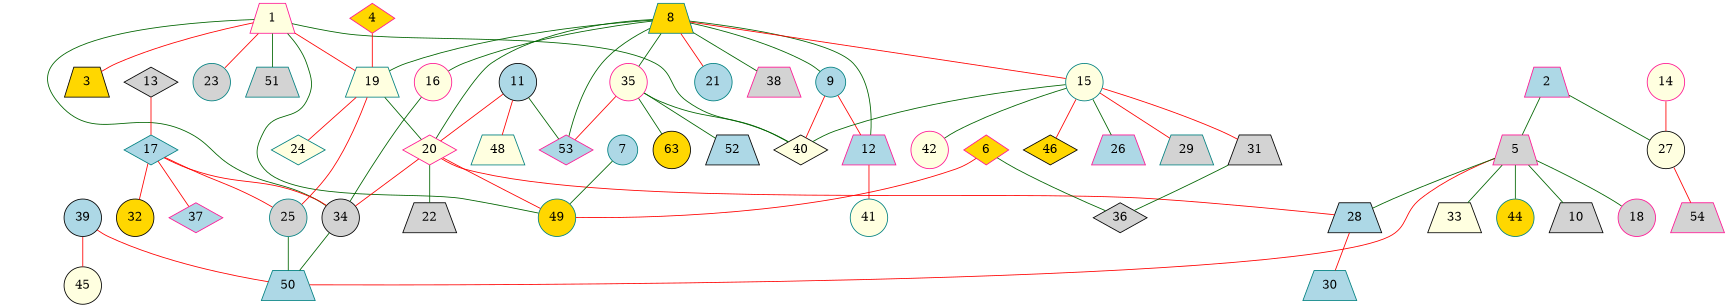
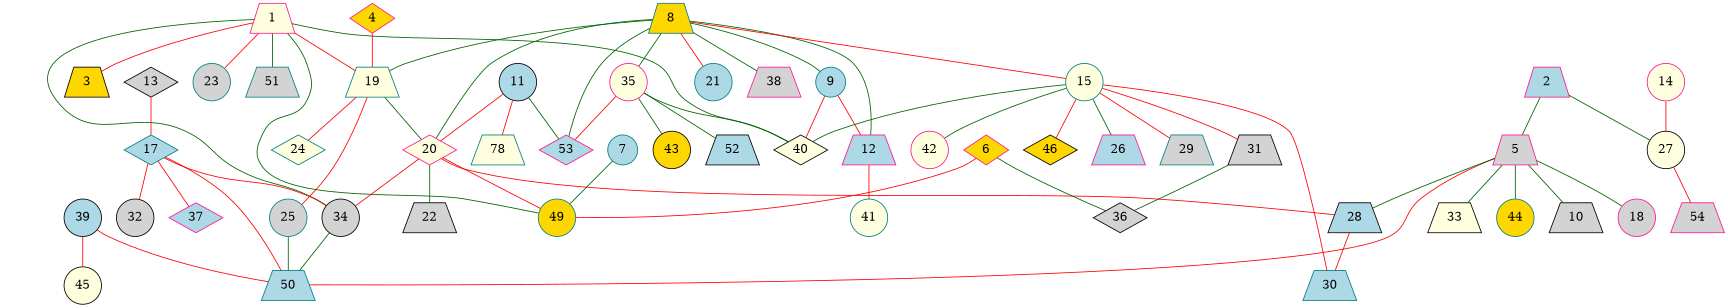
node "16": removed
edge "15" -- "30": added
node "48": label "48" -> "78"
node "63": label "63" -> "43"
edge "17" -- "25": now "17" -- "50"
node "32": fillcolor gold -> lightgrey
